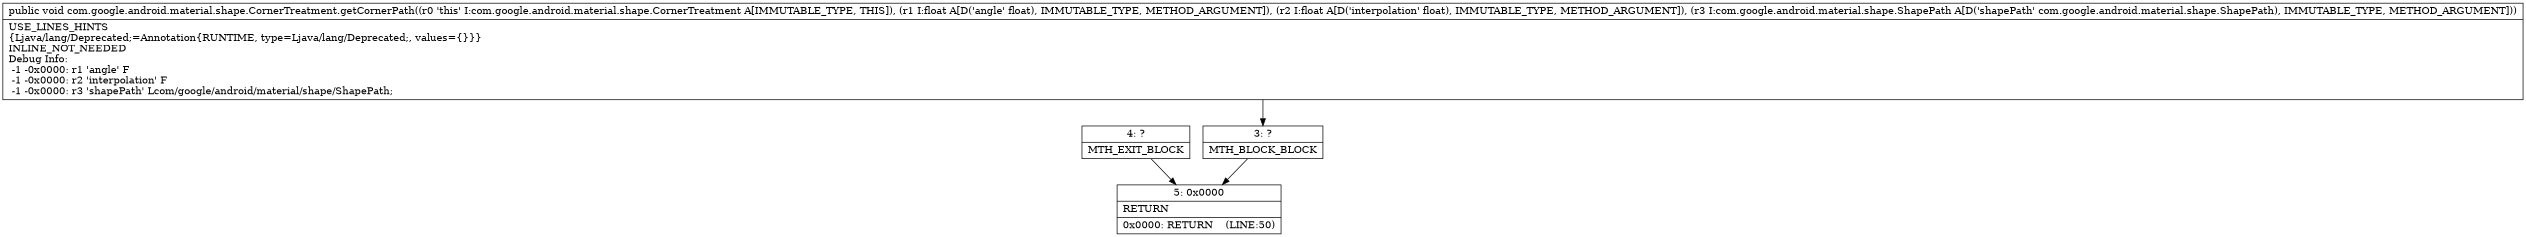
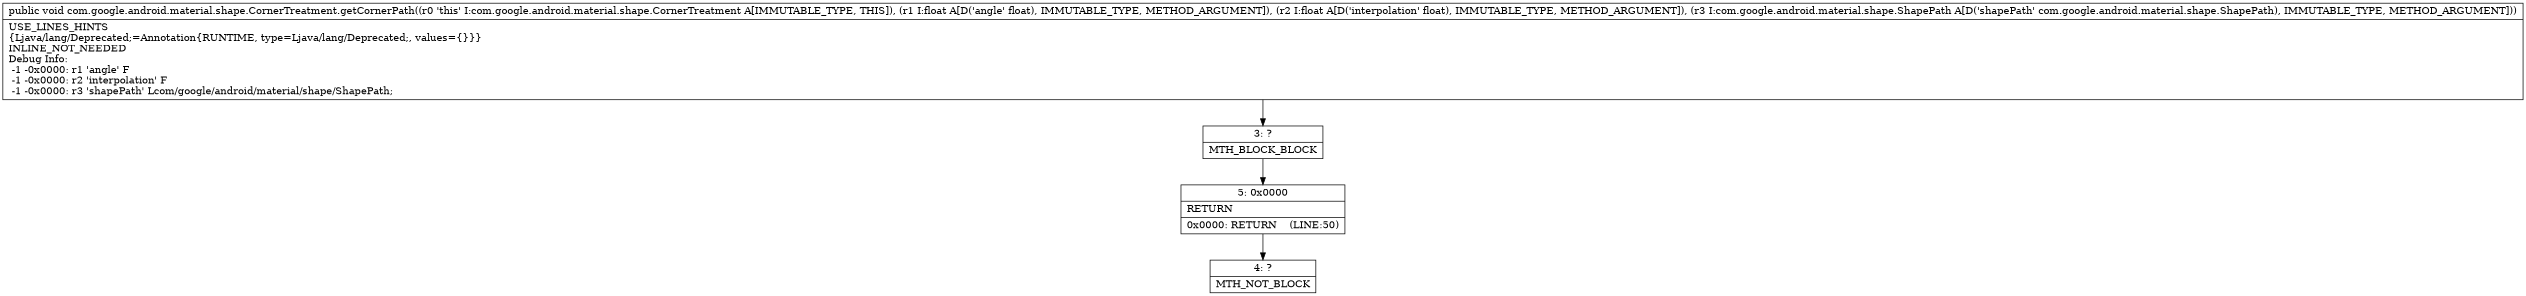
node "4: ?": text "MTH_EXIT_BLOCK" -> "MTH_NOT_BLOCK"
edge "4: ?" -> "5: 0x0000": reversed
